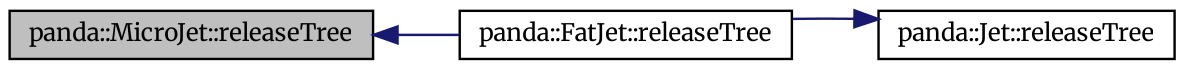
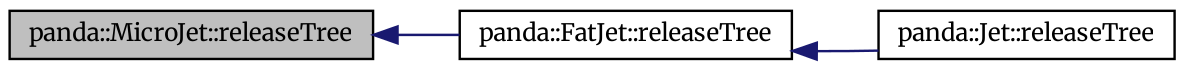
edge "panda::FatJet::releaseTree" -> "panda::Jet::releaseTree": reversed
